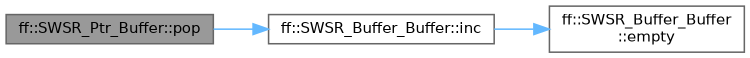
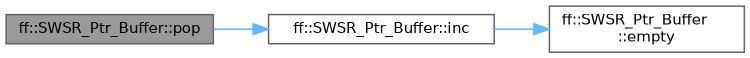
node "ff::SWSR_Buffer_Buffer::inc": label "ff::SWSR_Buffer_Buffer::inc" -> "ff::SWSR_Ptr_Buffer::inc"
node "ff::SWSR_Buffer_Buffer ::empty": label "ff::SWSR_Buffer_Buffer ::empty" -> "ff::SWSR_Ptr_Buffer ::empty"
